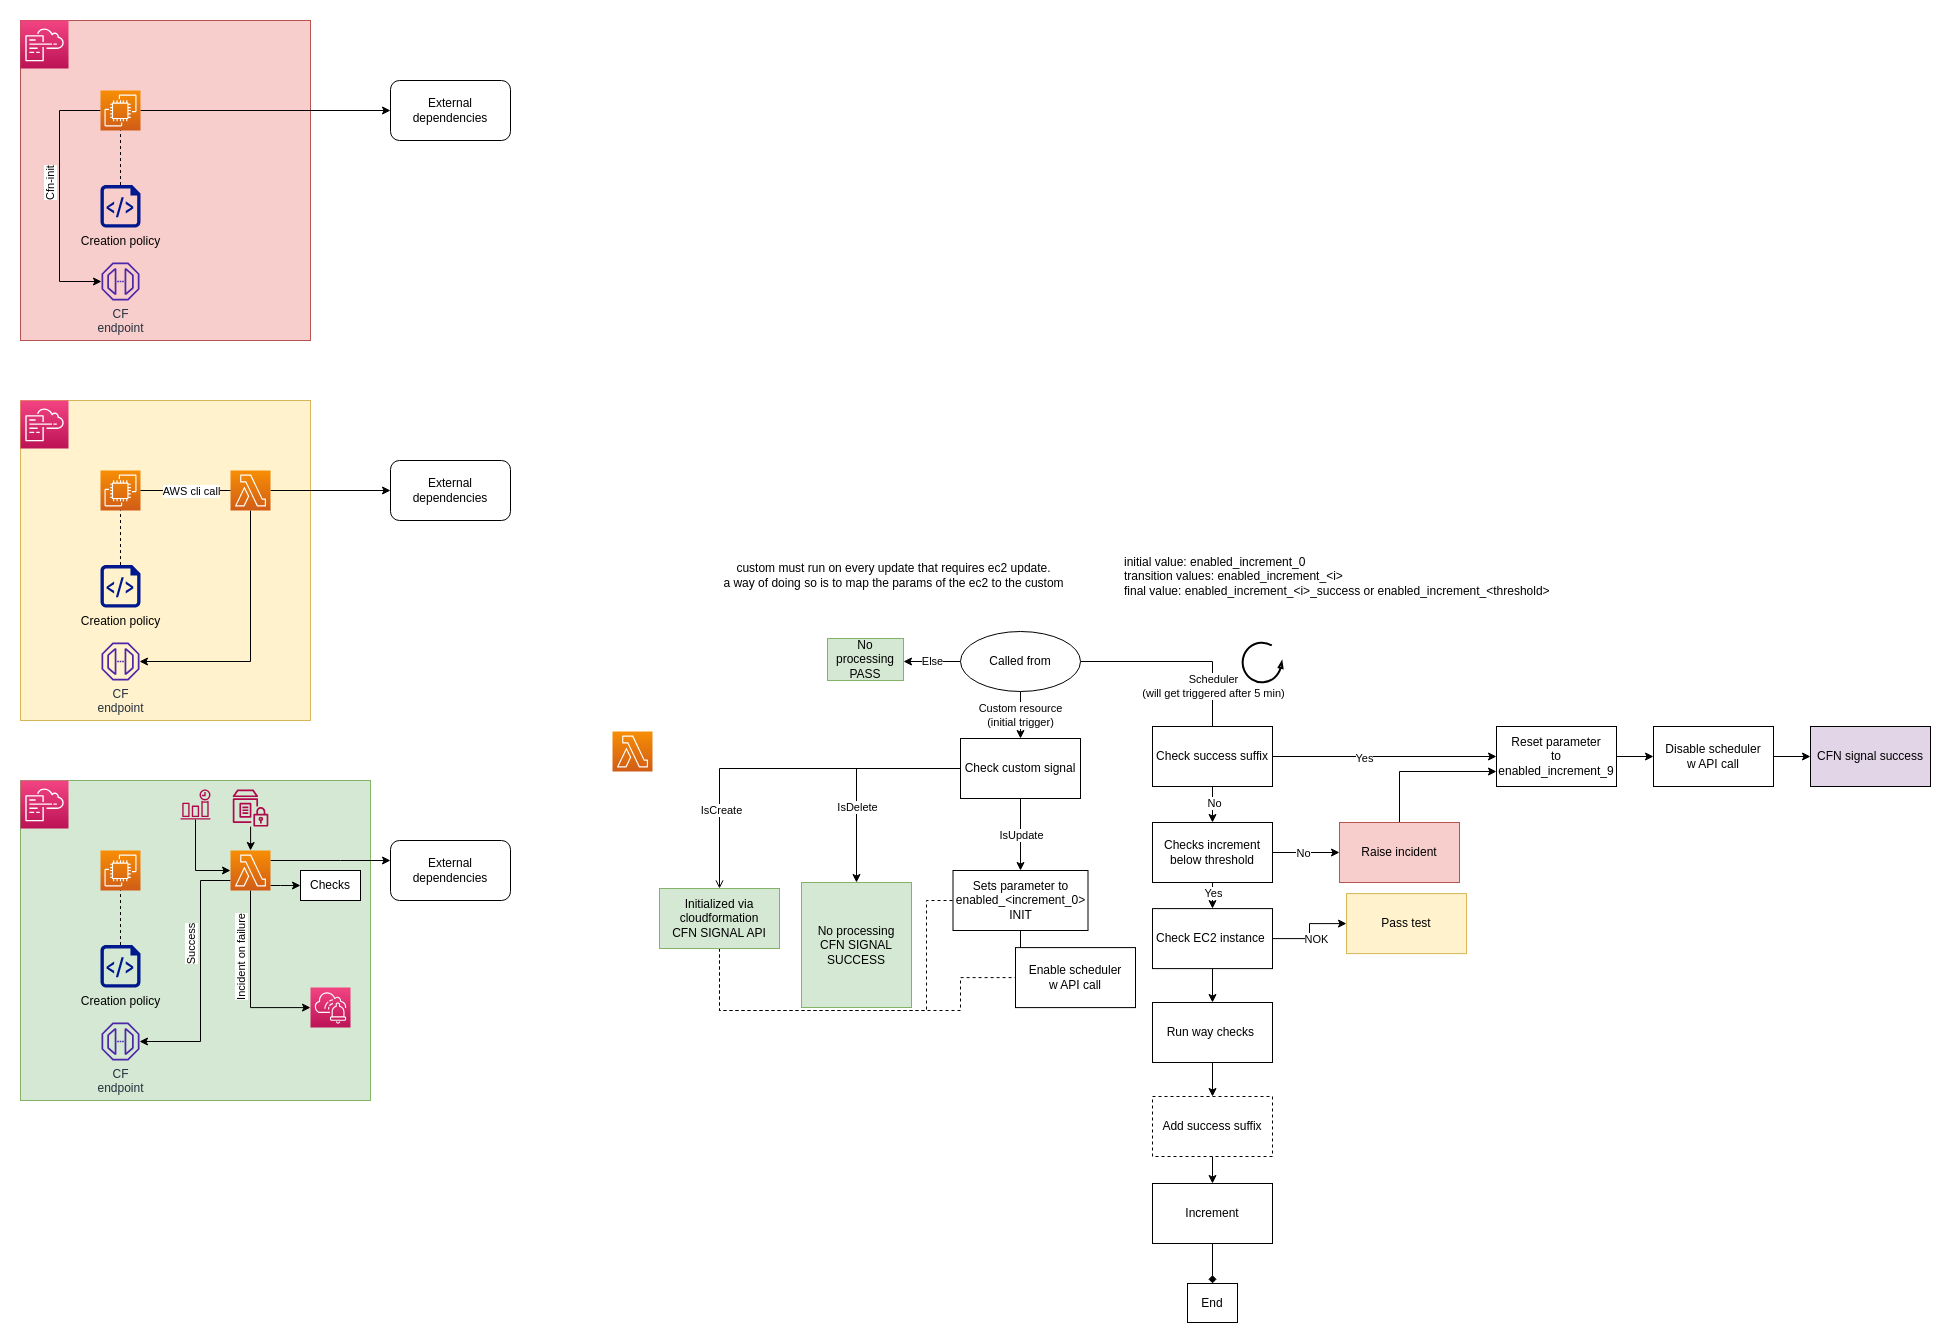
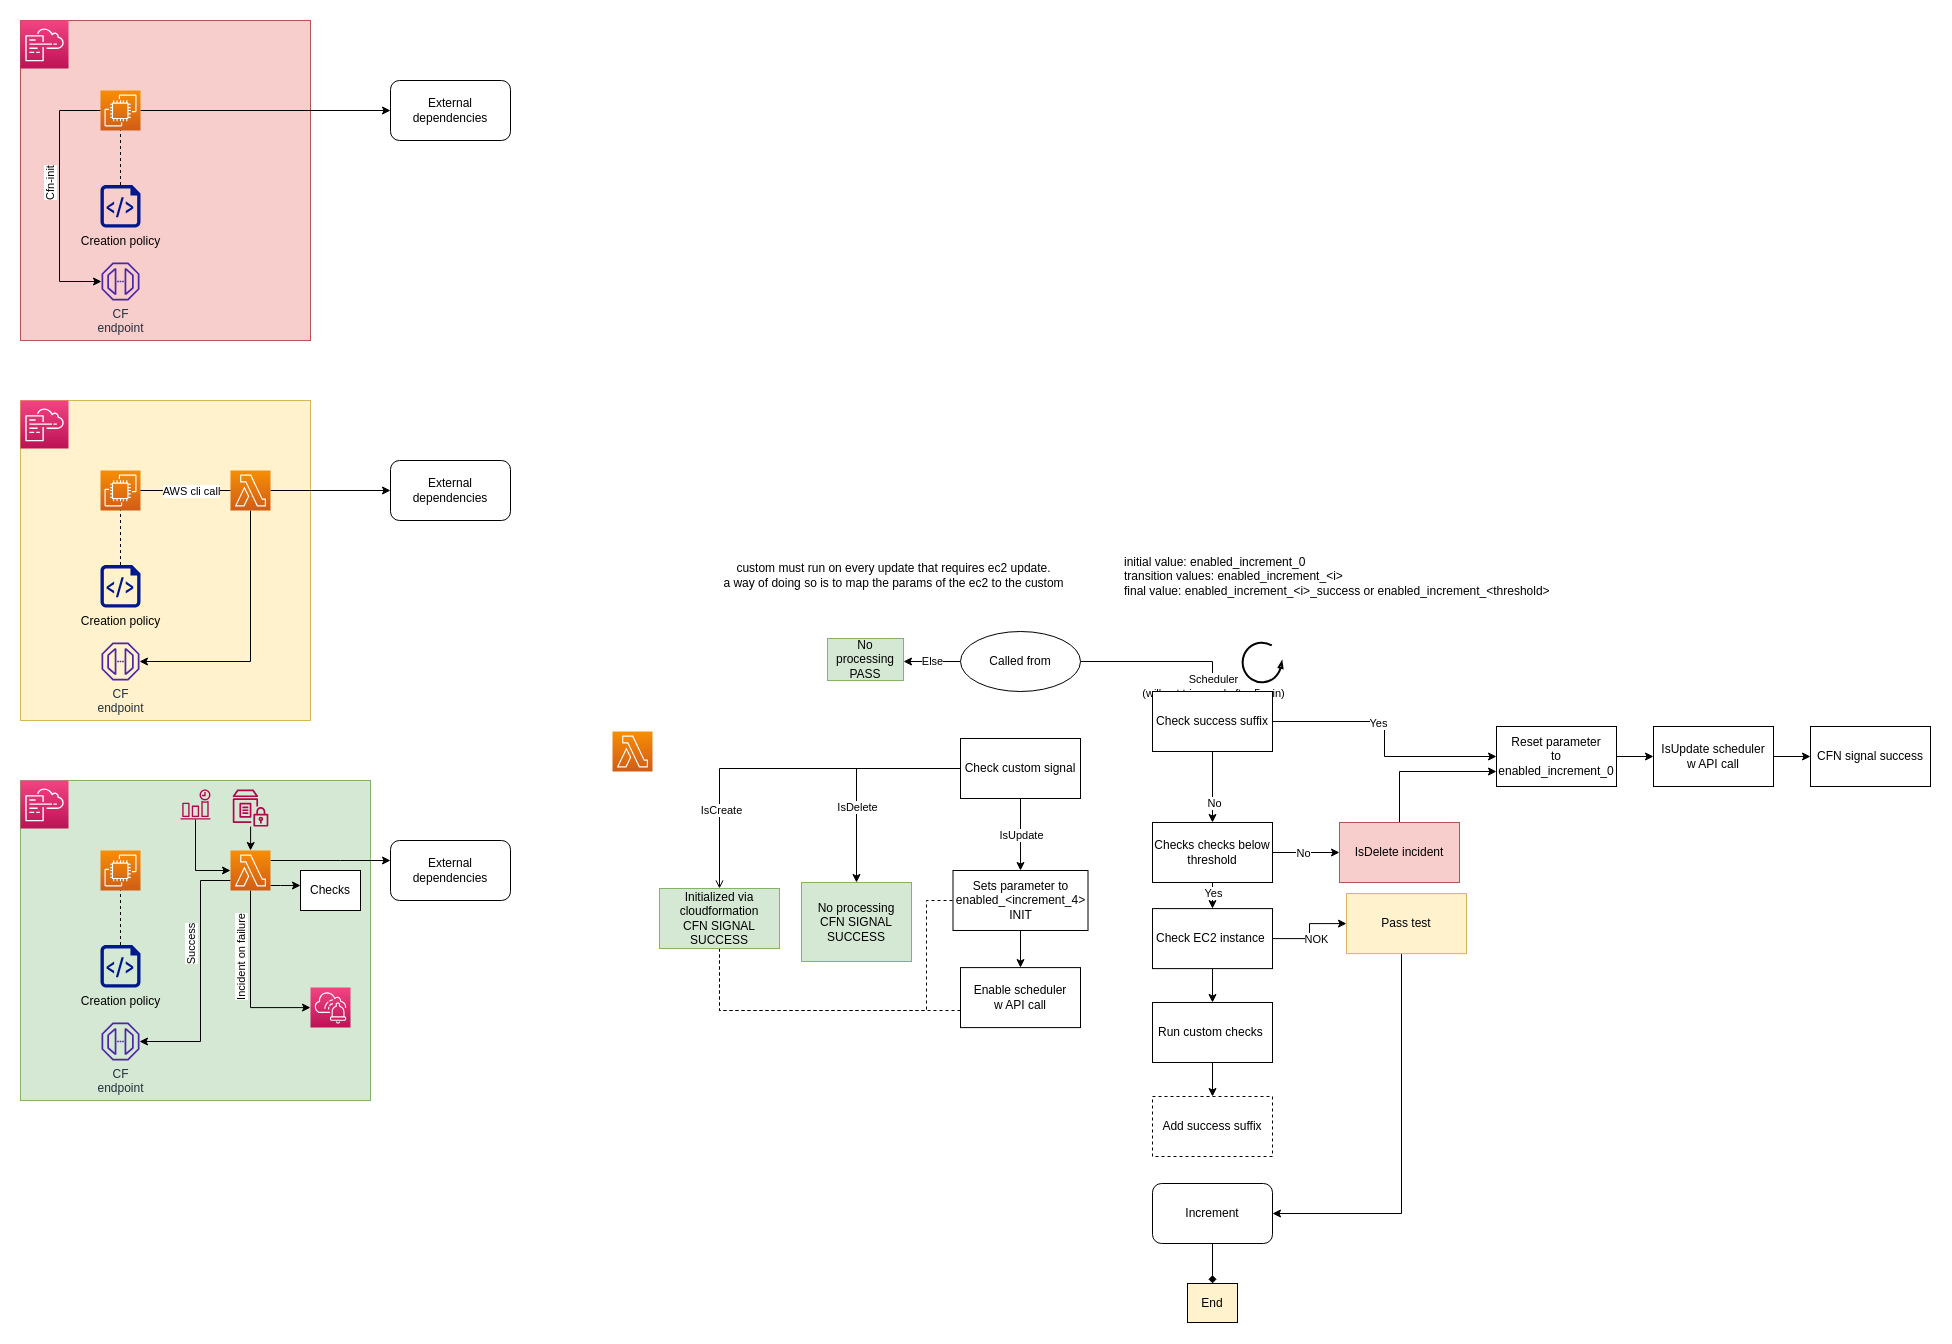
edge "Called from" -> "Check custom signal": removed, label "Custom resource (initial trigger)"
node "Check success suffix": moved (1213, 757) -> (1213, 722)
node "Reset parameter to enabled_increment_9": label "Reset parameter to enabled_increment_9" -> "Reset parameter to enabled_increment_0"
node "Disable scheduler w API call": label "Disable scheduler w API call" -> "IsUpdate scheduler w API call"
node "CFN signal success": fillcolor #e1d5e7 -> #ffffff
node "Checks increment below threshold": label "Checks increment below threshold" -> "Checks checks below threshold"
node "Raise incident": label "Raise incident" -> "IsDelete incident"
node "Checks": size 60x30 -> 60x40
node "Sets parameter to enabled_<increment_0> INIT": label "Sets parameter to enabled_<increment_0> INIT" -> "Sets parameter to enabled_<increment_4> INIT"
node "Initialized via cloudformation CFN SIGNAL API": label "Initialized via cloudformation CFN SIGNAL API" -> "Initialized via cloudformation CFN SIGNAL SUCCESS"
node "No processing CFN SIGNAL SUCCESS": size 110x125 -> 110x79
node "Enable scheduler w API call": moved (1076, 978) -> (1021, 998)
node "Run way checks": label "Run way checks" -> "Run custom checks"
edge "Pass test" -> "Increment": added
edge "Add success suffix" -> "Increment": removed
node "Increment": shape rectangle -> rounded rectangle
node "End": fillcolor #ffffff -> #fff2cc
